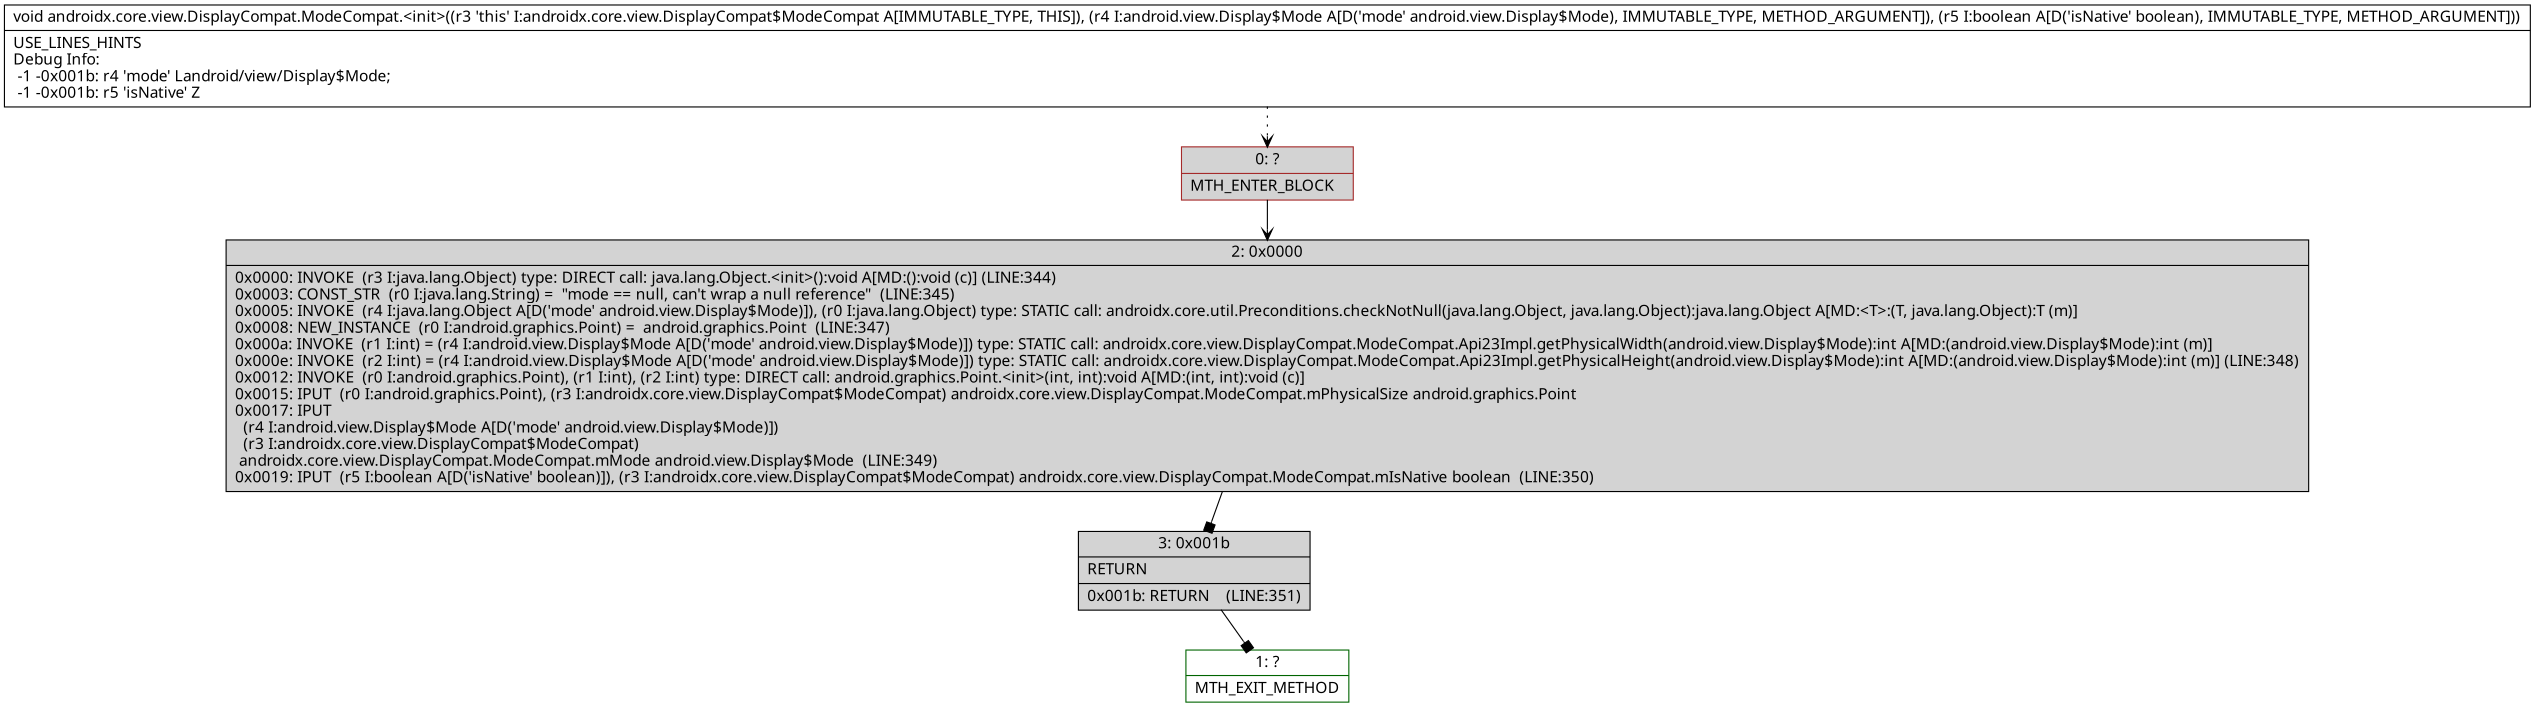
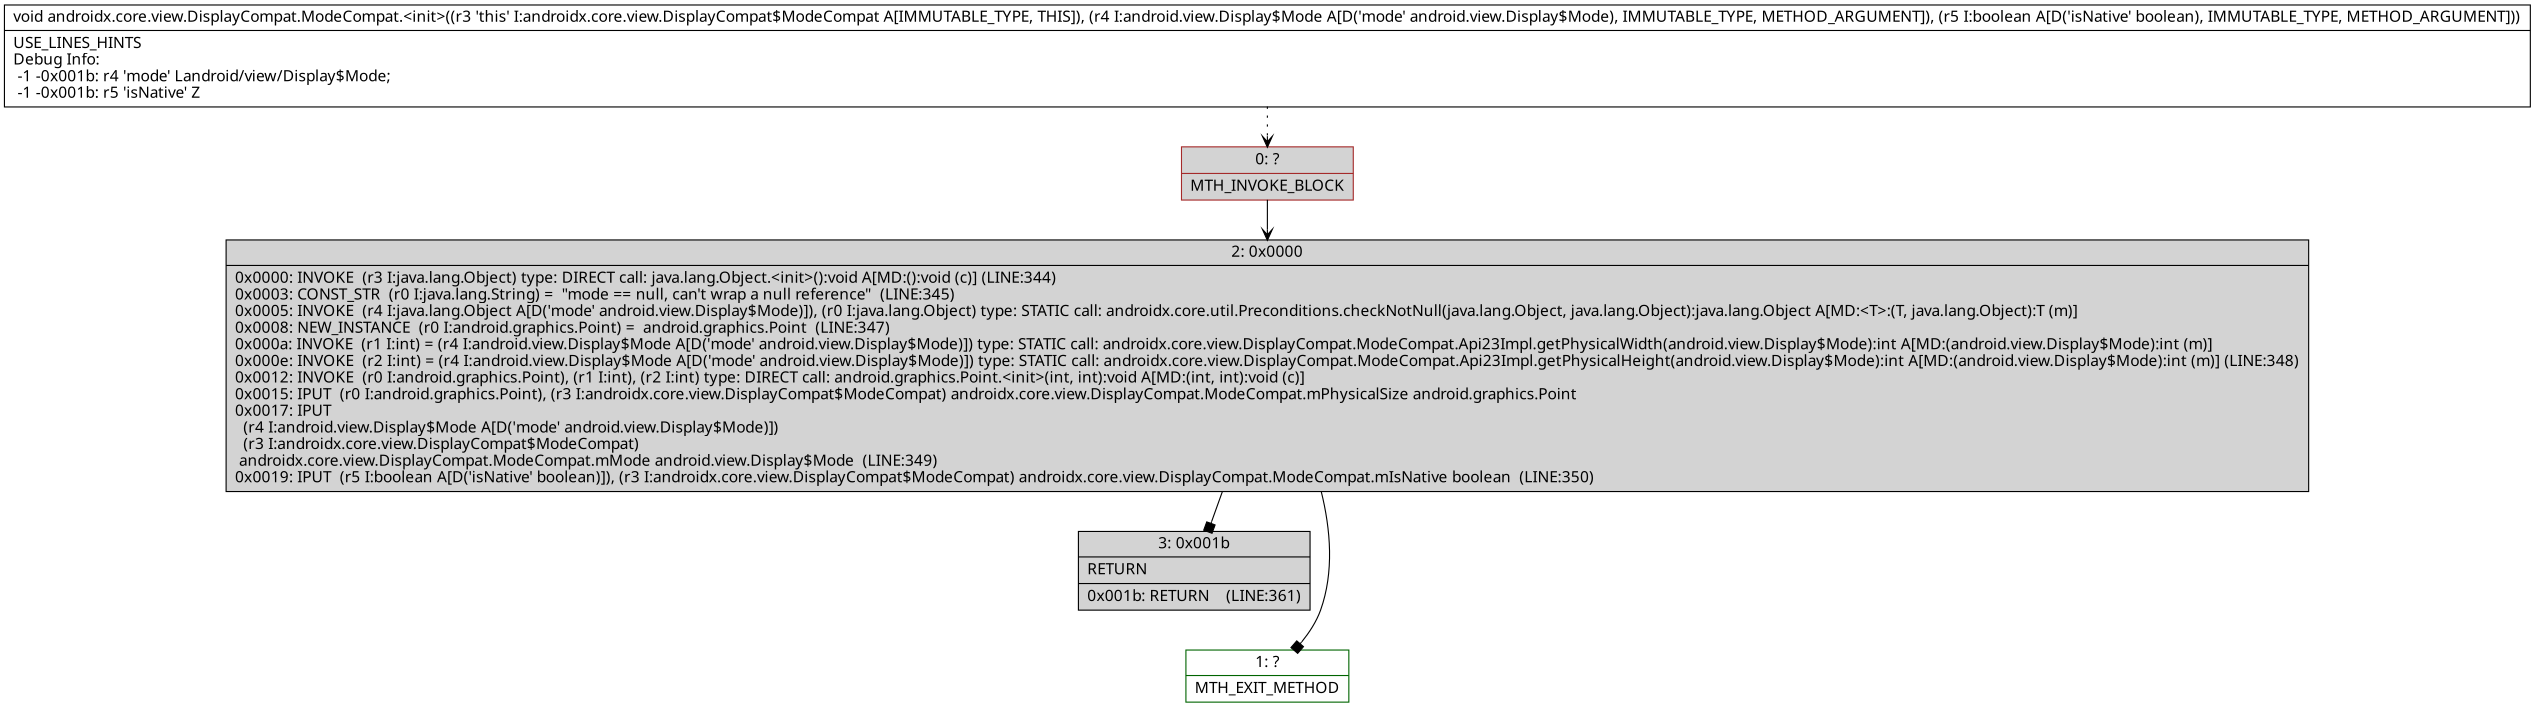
node "0: ?": text "MTH_ENTER_BLOCK" -> "MTH_INVOKE_BLOCK"
node "3: 0x001b": text "0x001b: RETURN    (LINE:351)" -> "0x001b: RETURN    (LINE:361)"
edge "3: 0x001b" -> "1: ?": now "2: 0x0000" -> "1: ?"
